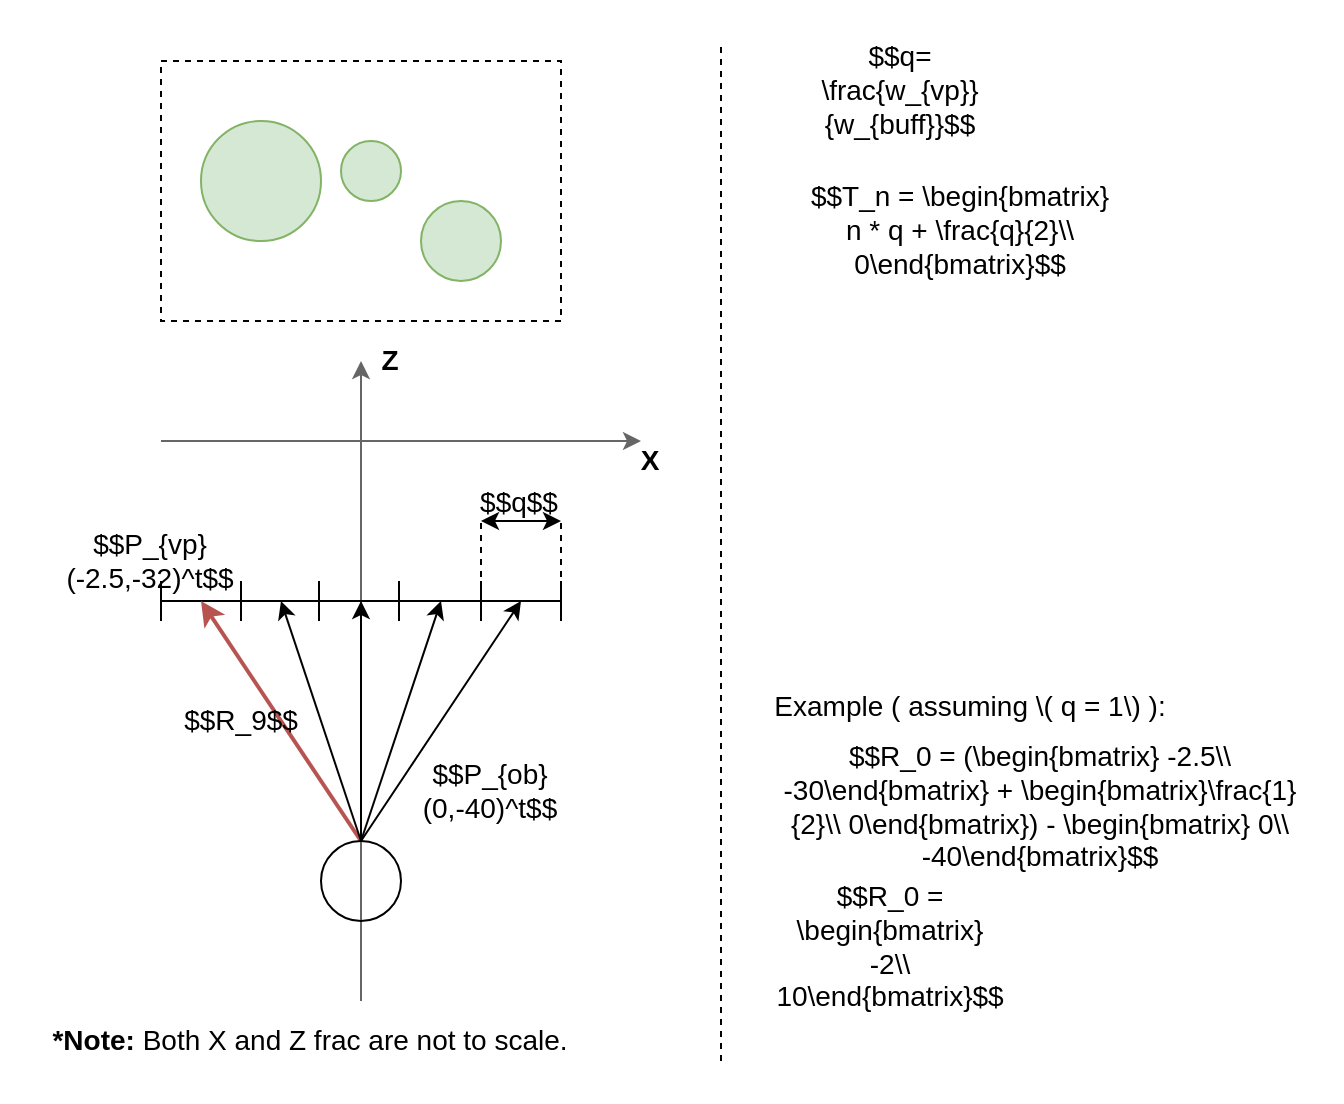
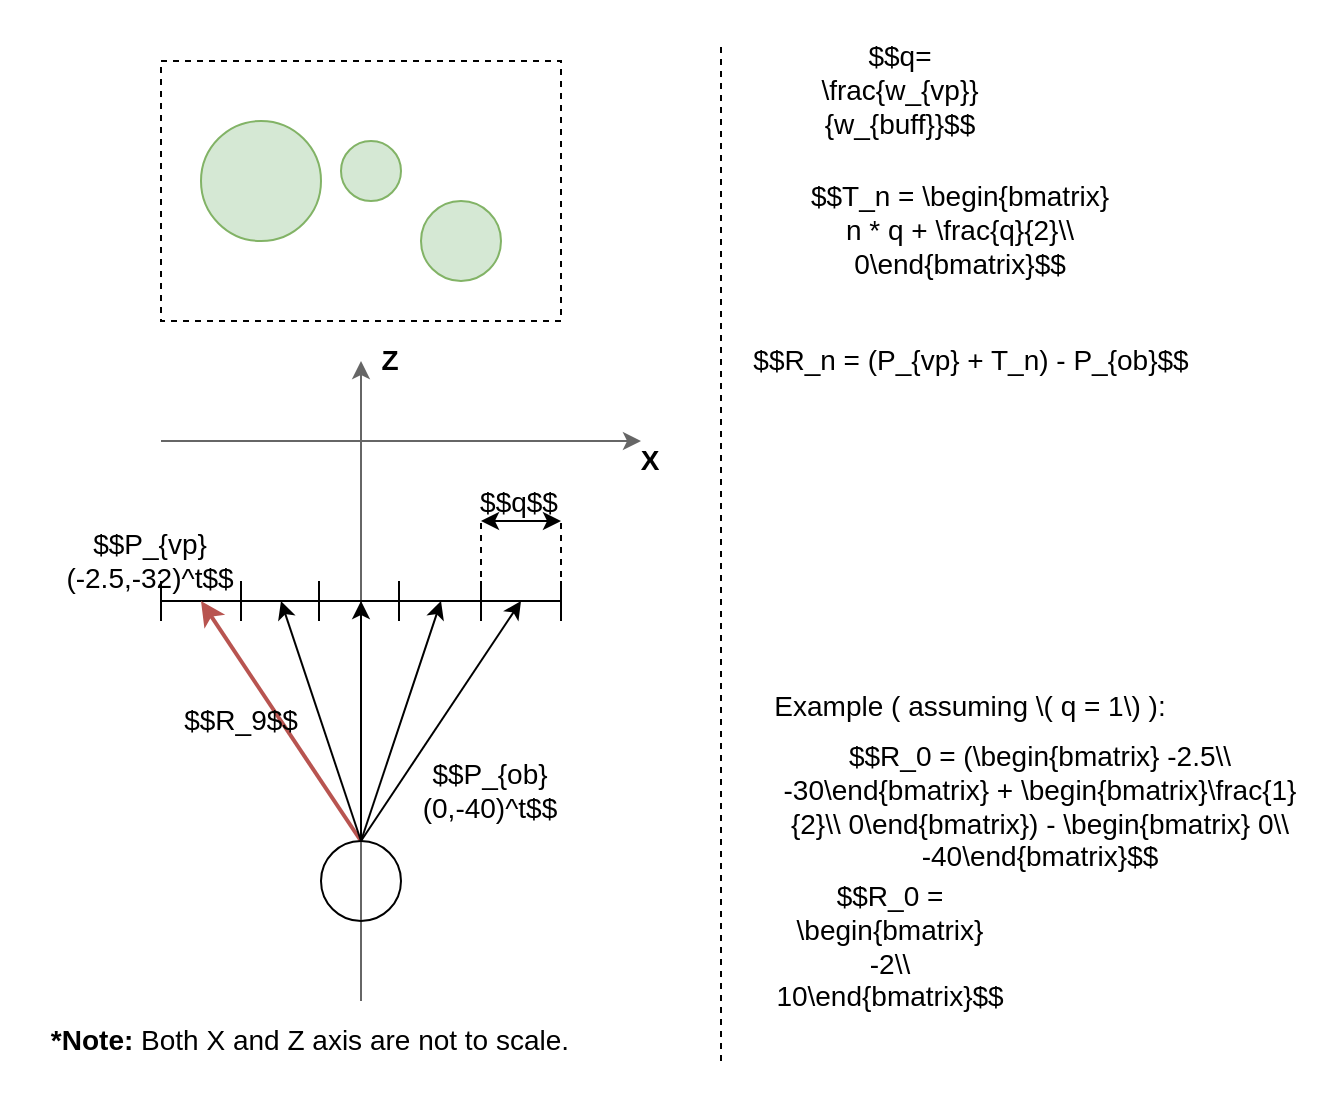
node "$$R_n = (P_{vp} + T_n) - P_{ob}$$": added
node "*Note: Both X and Z frac are not to scale.": label "*Note: Both X and Z frac are not to scale." -> "*Note: Both X and Z axis are not to scale."
